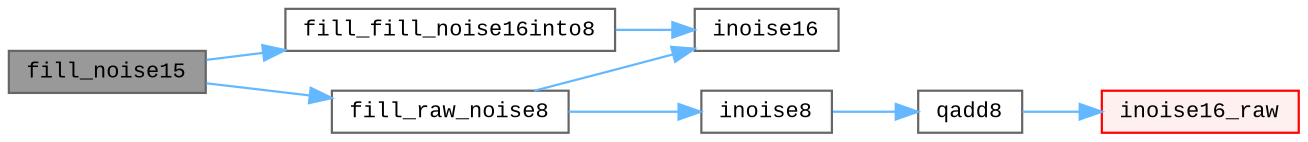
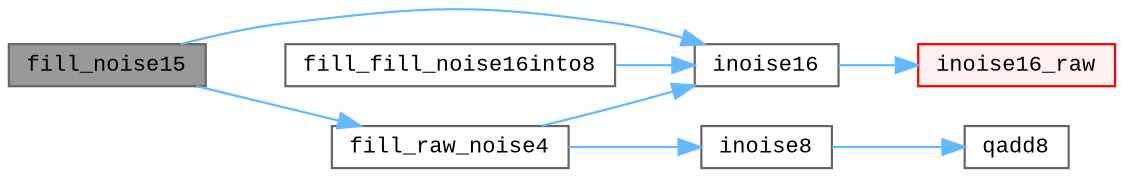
edge "fill_noise15" -> "fill_fill_noise16into8": now "fill_noise15" -> "inoise16"
node "fill_raw_noise8": label "fill_raw_noise8" -> "fill_raw_noise4"
edge "qadd8" -> "inoise16_raw": now "inoise16" -> "inoise16_raw"
